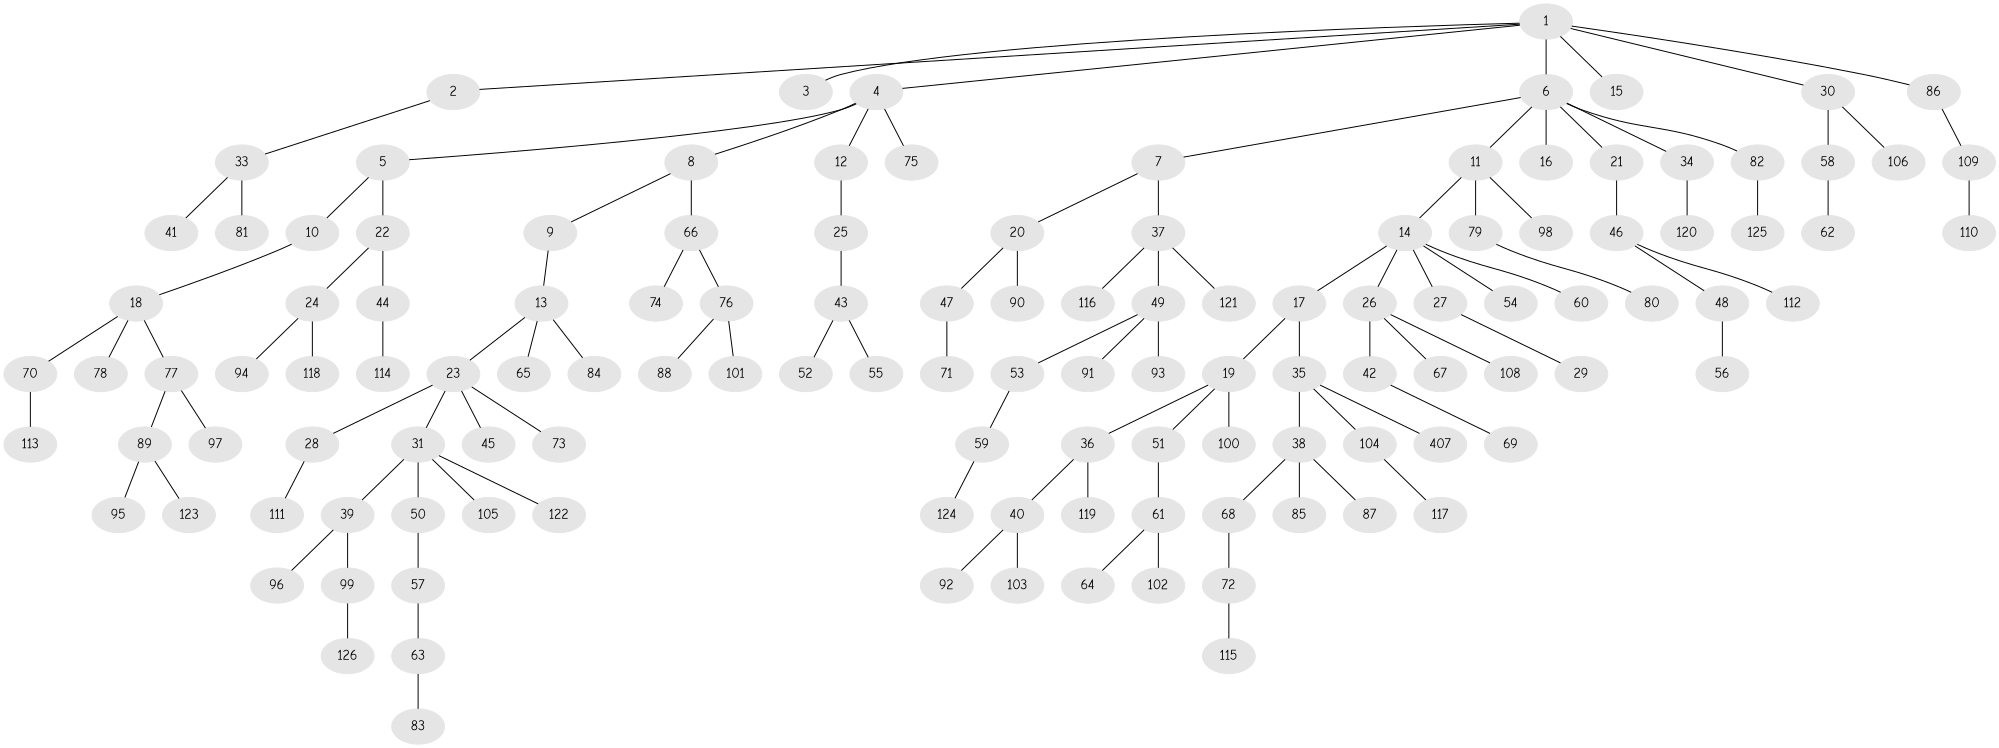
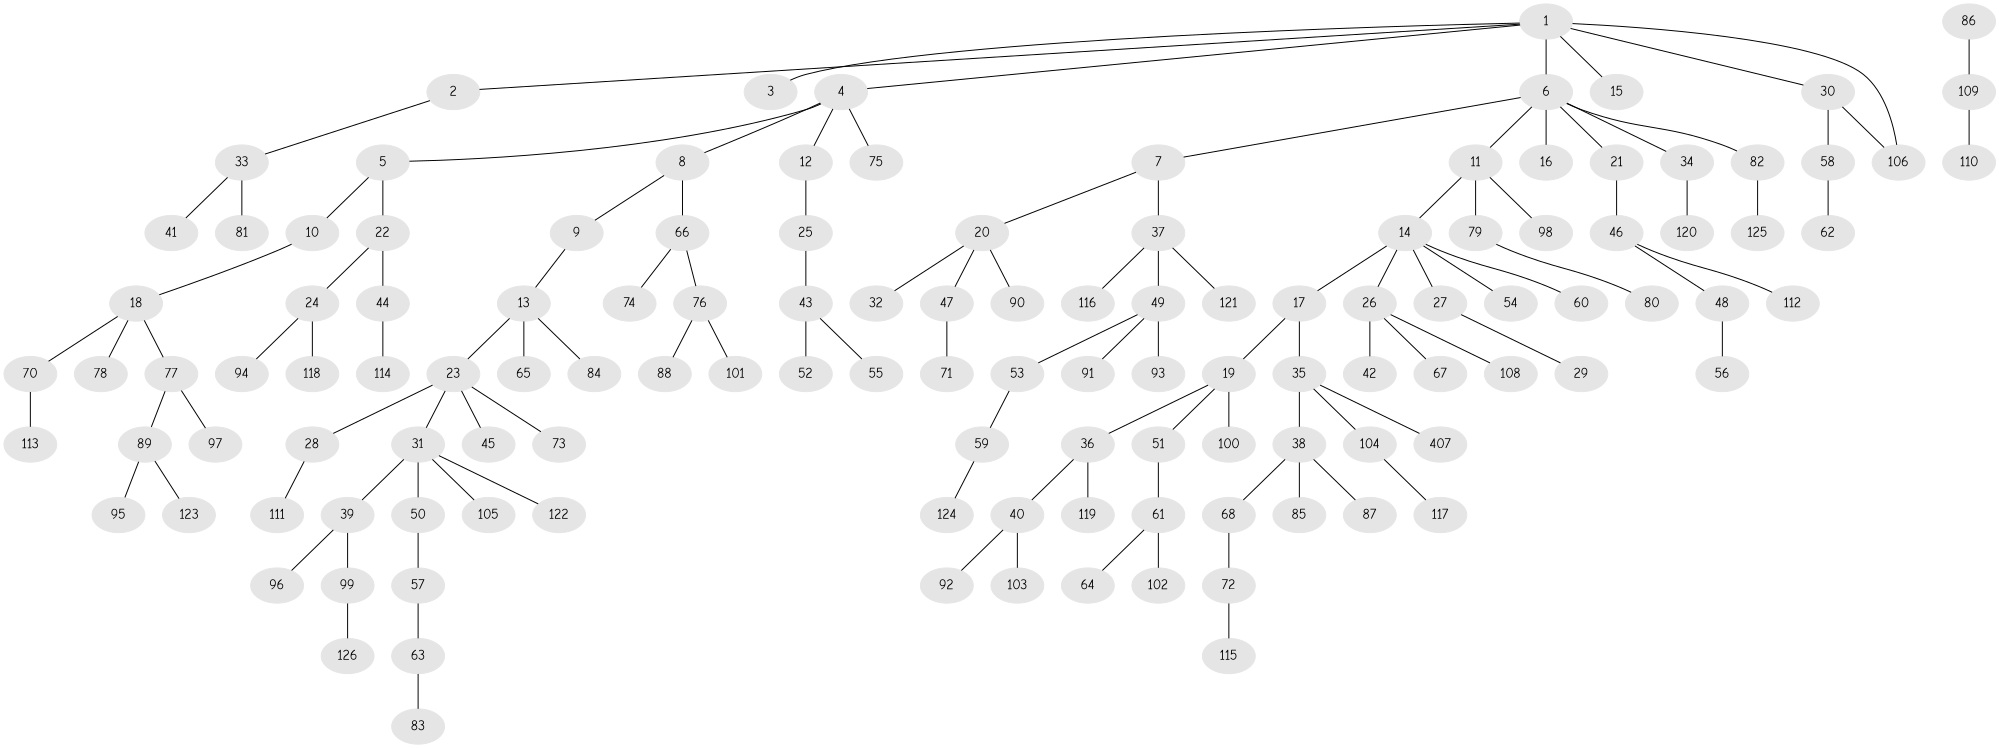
edge "1" -- "86": now "1" -- "106"
node "32": added
node "69": removed
